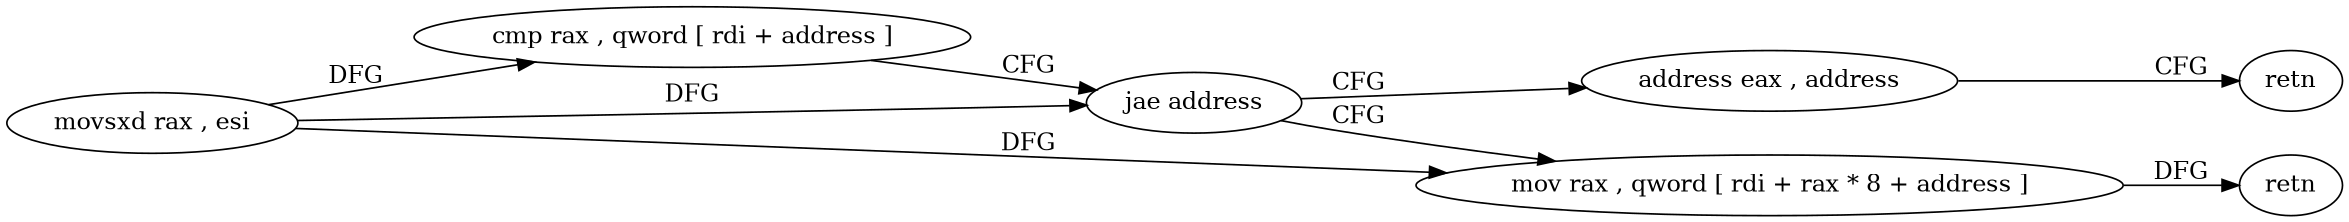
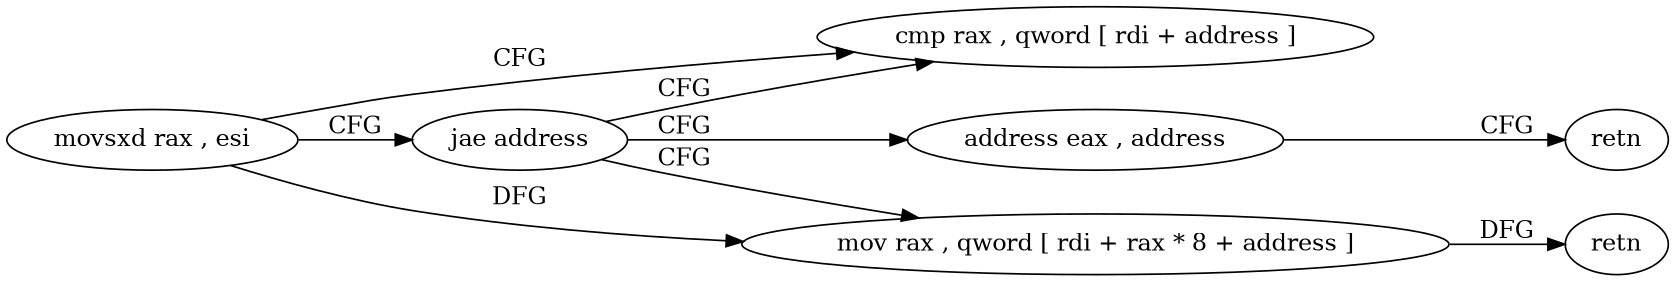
edge "cmp rax , qword [ rdi + address ]" -> "jae address": reversed
edge "movsxd rax , esi" -> "cmp rax , qword [ rdi + address ]": label "DFG" -> "CFG"
edge "movsxd rax , esi" -> "jae address": label "DFG" -> "CFG"
